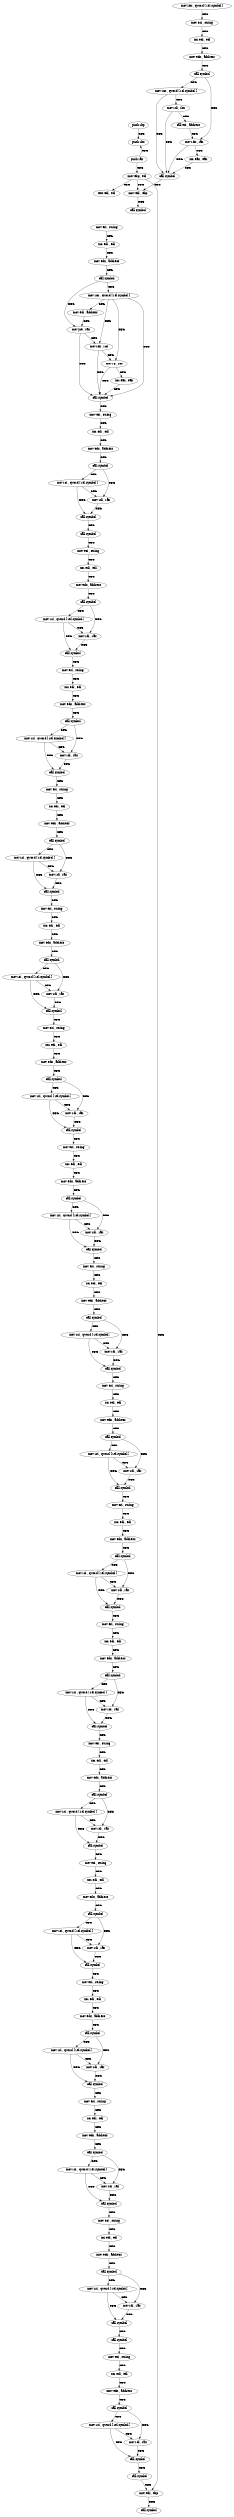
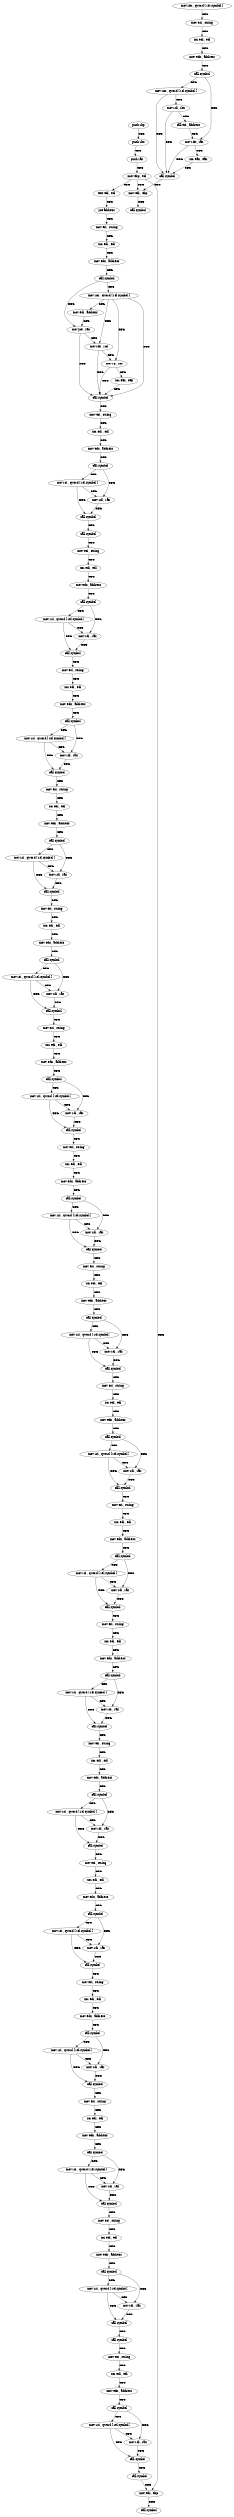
edge "push rax" -> "push rbx": reversed
node "jne address": added
